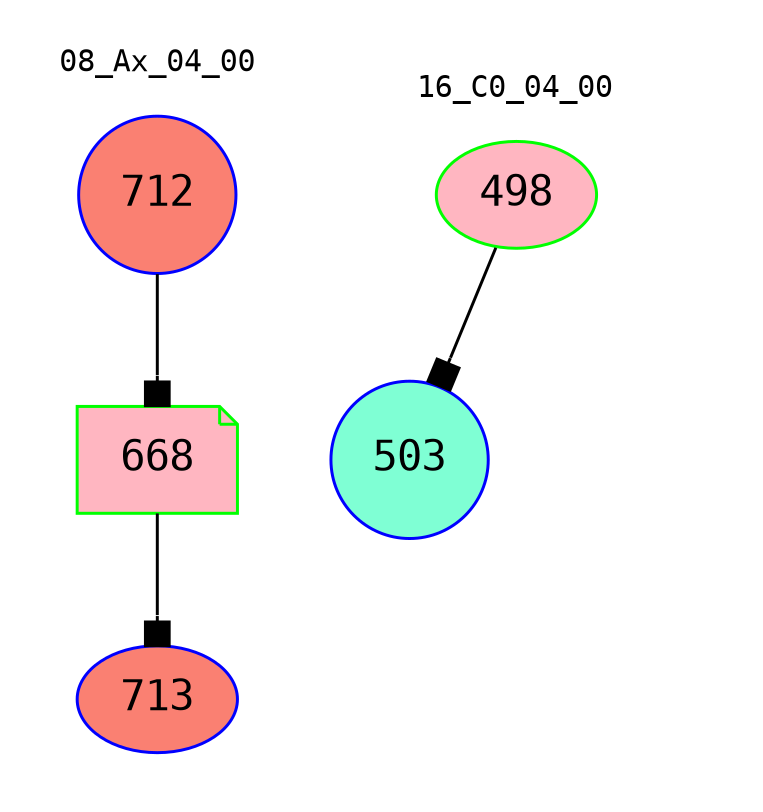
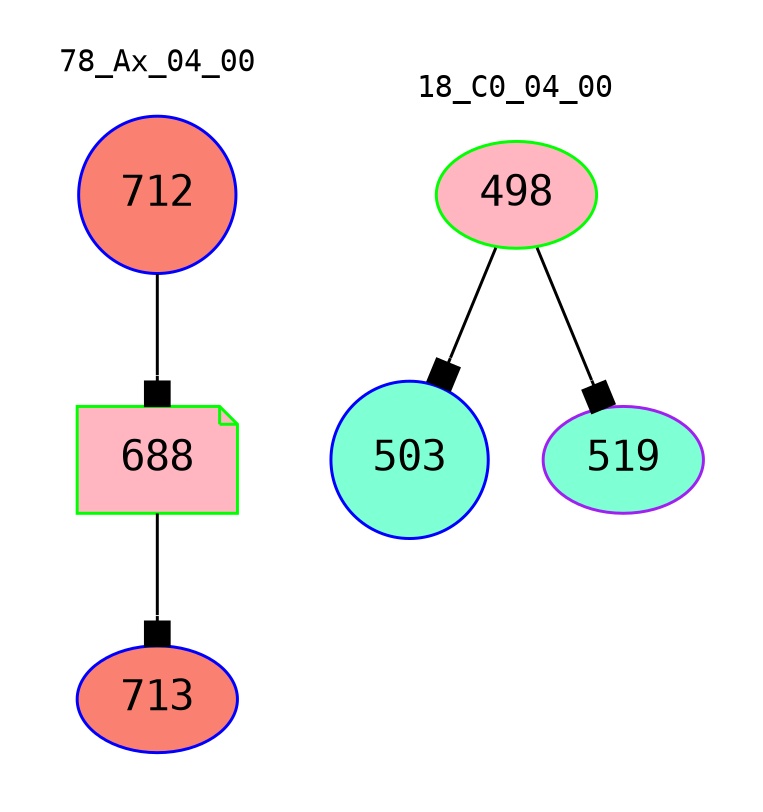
cluster "08_Ax_04_00": label "08_Ax_04_00" -> "78_Ax_04_00"
cluster "16_C0_04_00": label "16_C0_04_00" -> "18_C0_04_00"
node "668": label "668" -> "688"
node "519": added
